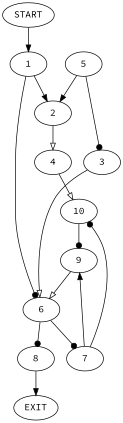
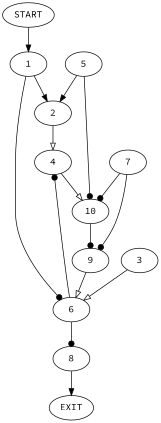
edge "5" -> "3": now "5" -> "10"
edge "7" -> "9": arrowhead normal -> dot
edge "6" -> "7": now "6" -> "4"
